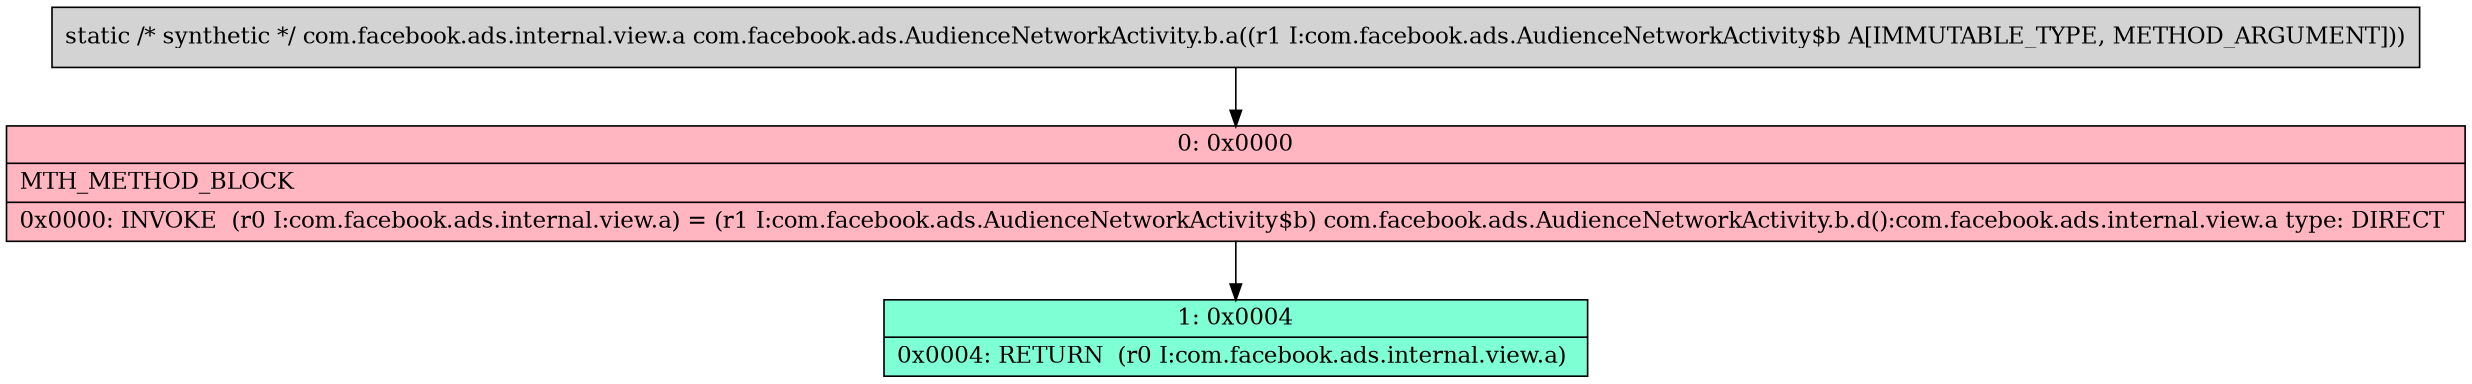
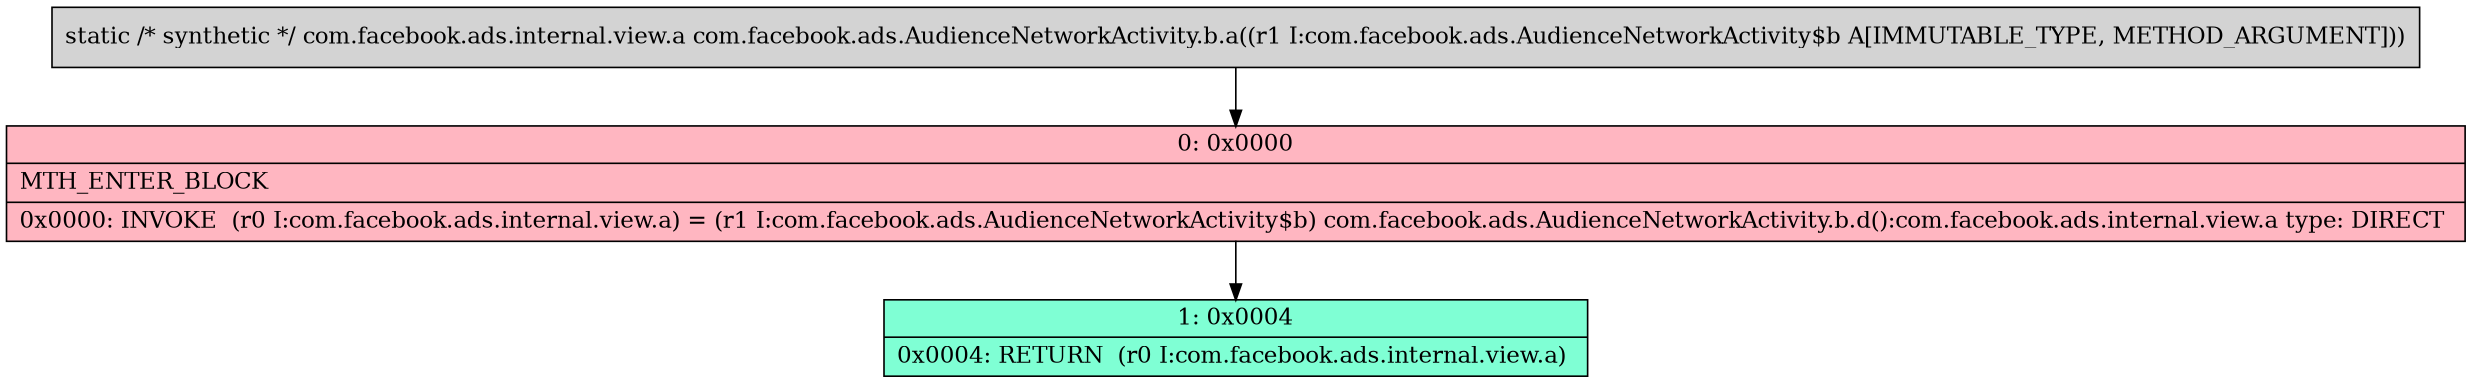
node "0: 0x0000": text "MTH_METHOD_BLOCK" -> "MTH_ENTER_BLOCK"
